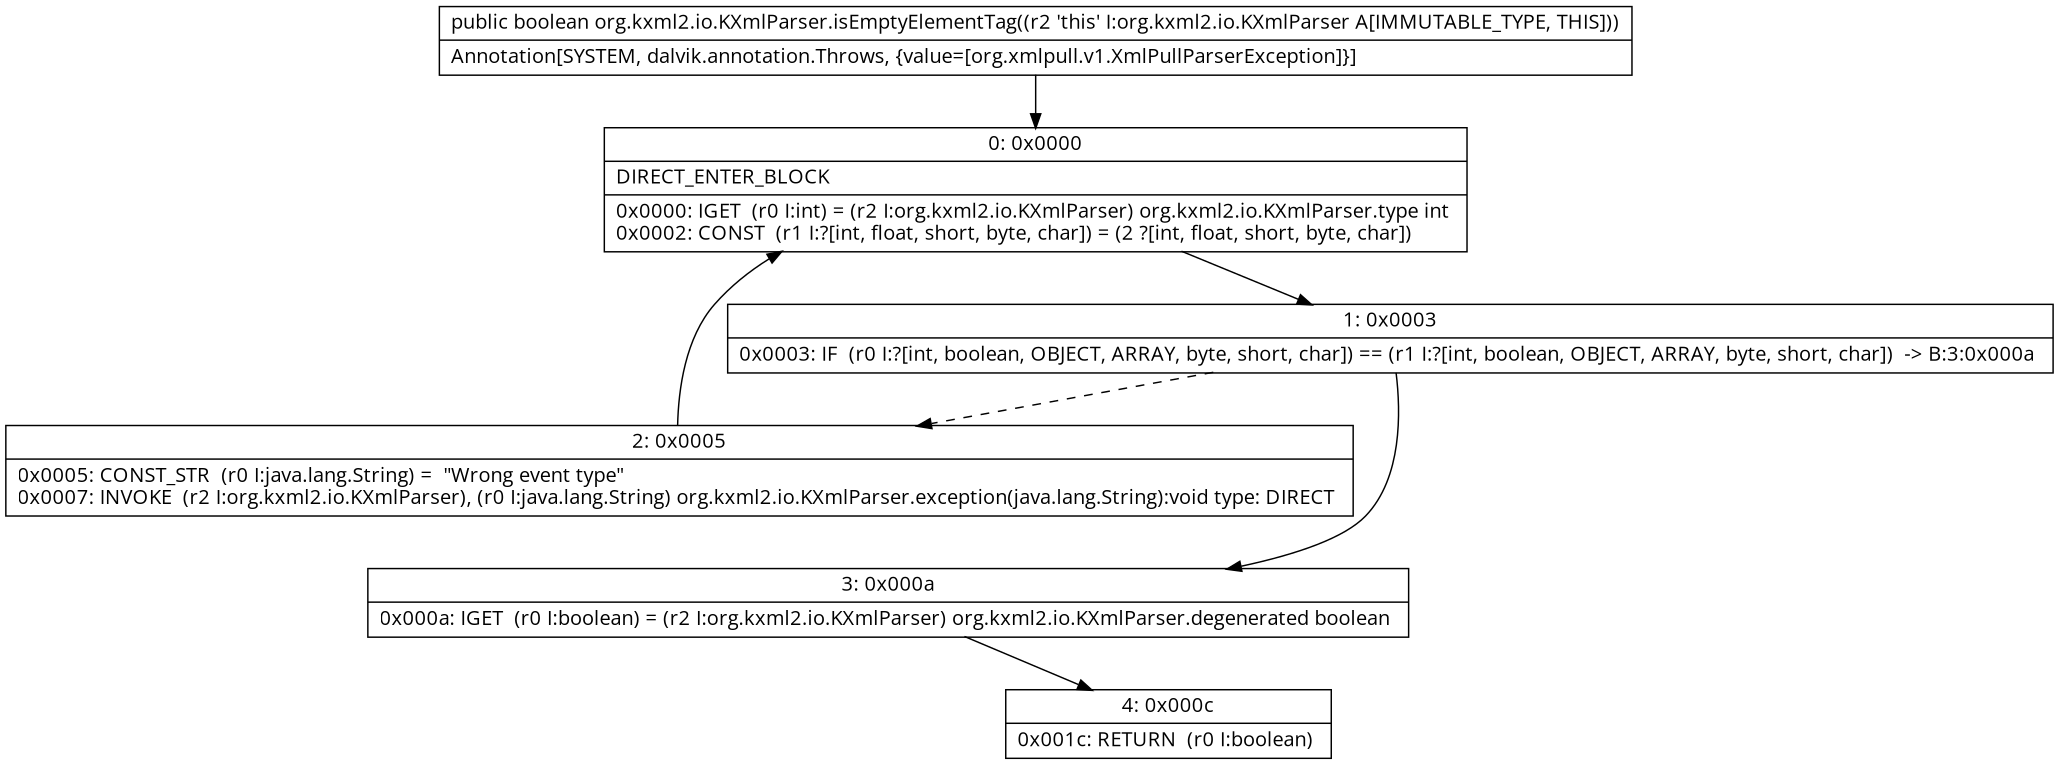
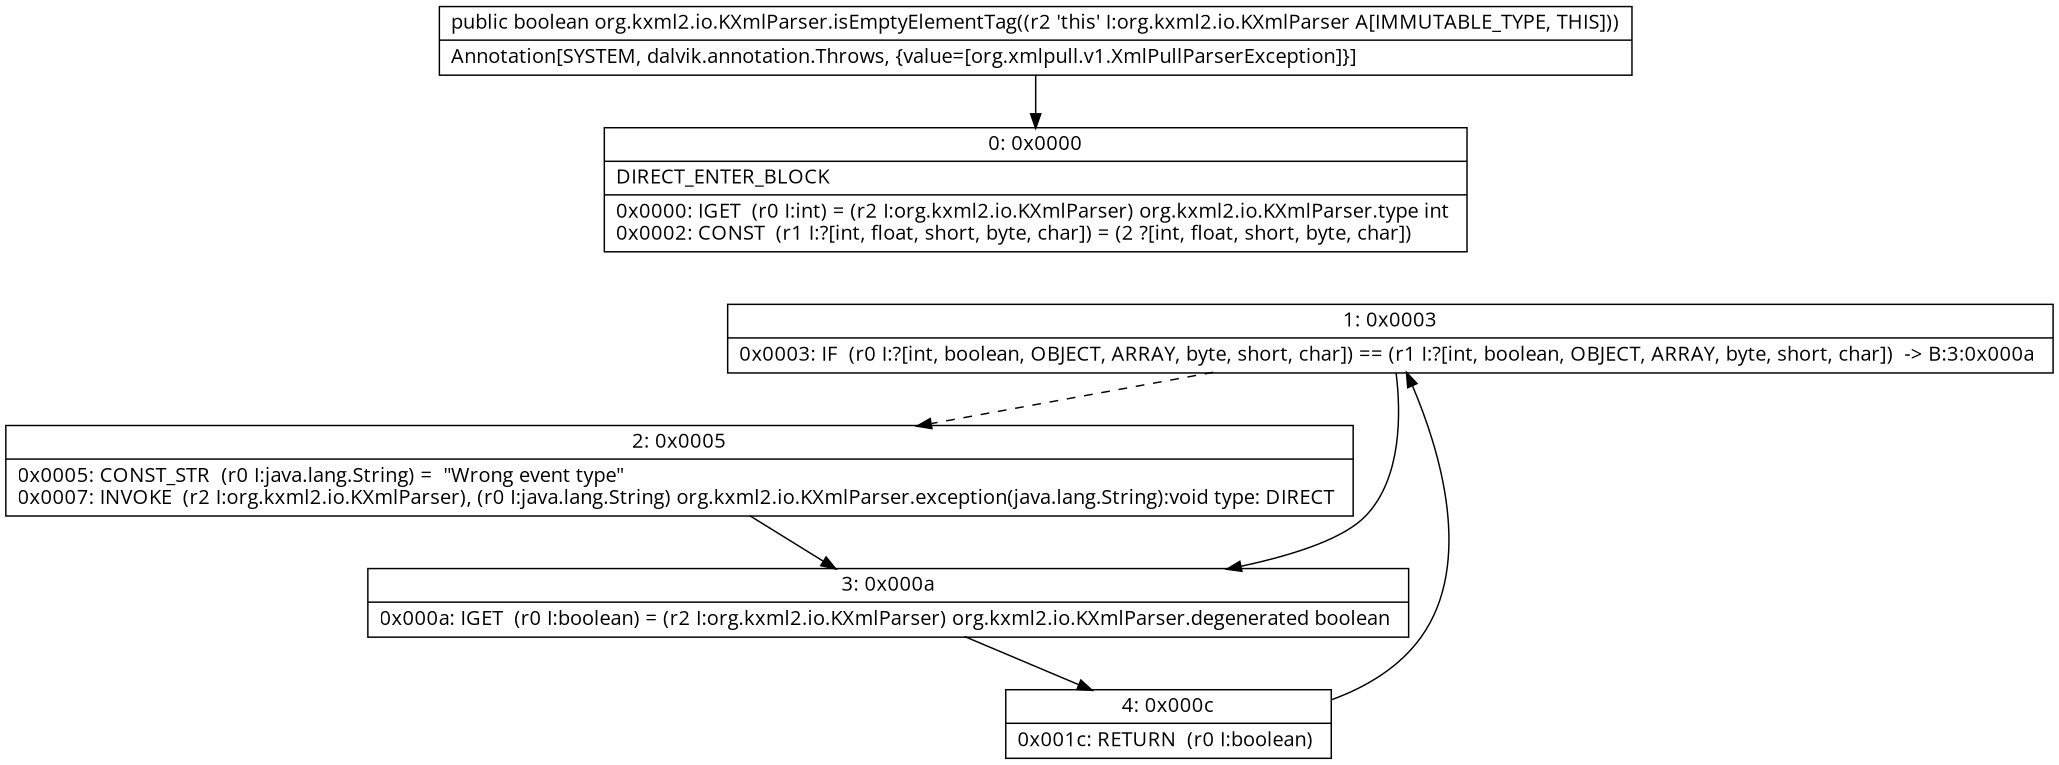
edge "0: 0x0000" -> "1: 0x0003": now "4: 0x000c" -> "1: 0x0003"
edge "2: 0x0005" -> "0: 0x0000": now "2: 0x0005" -> "3: 0x000a"
